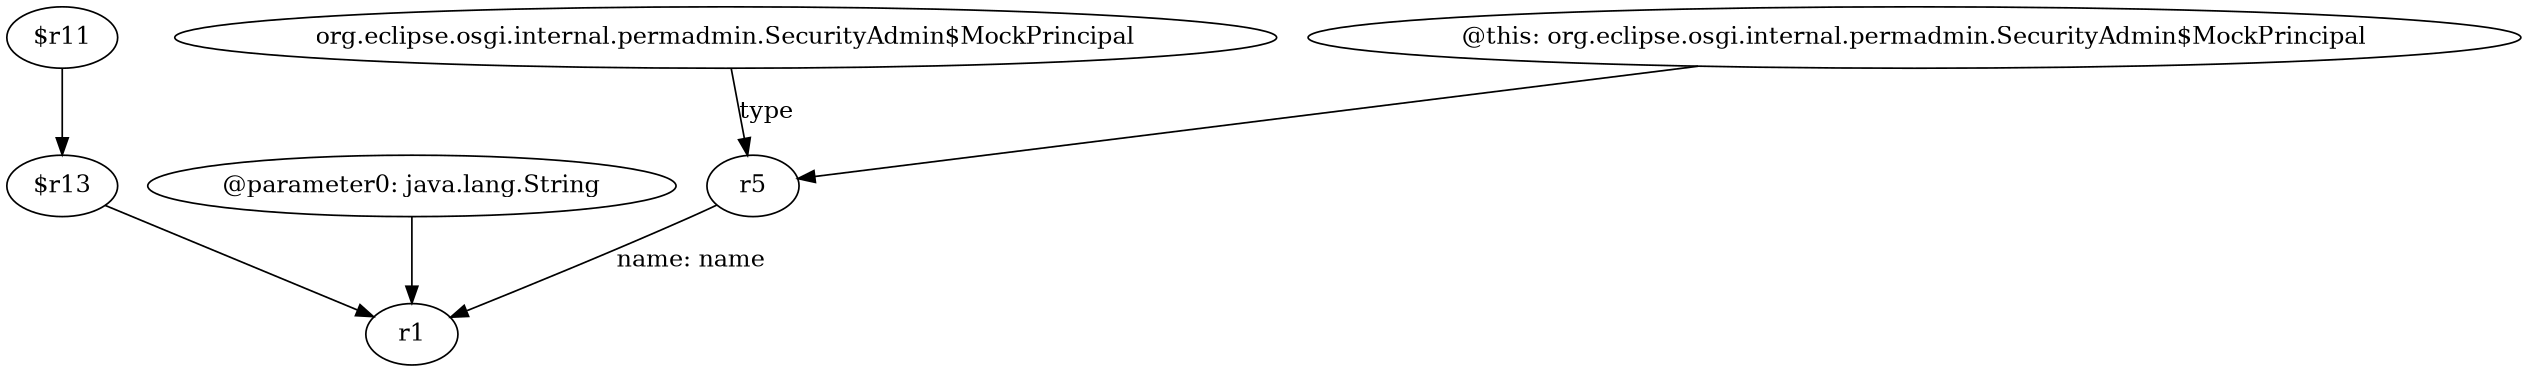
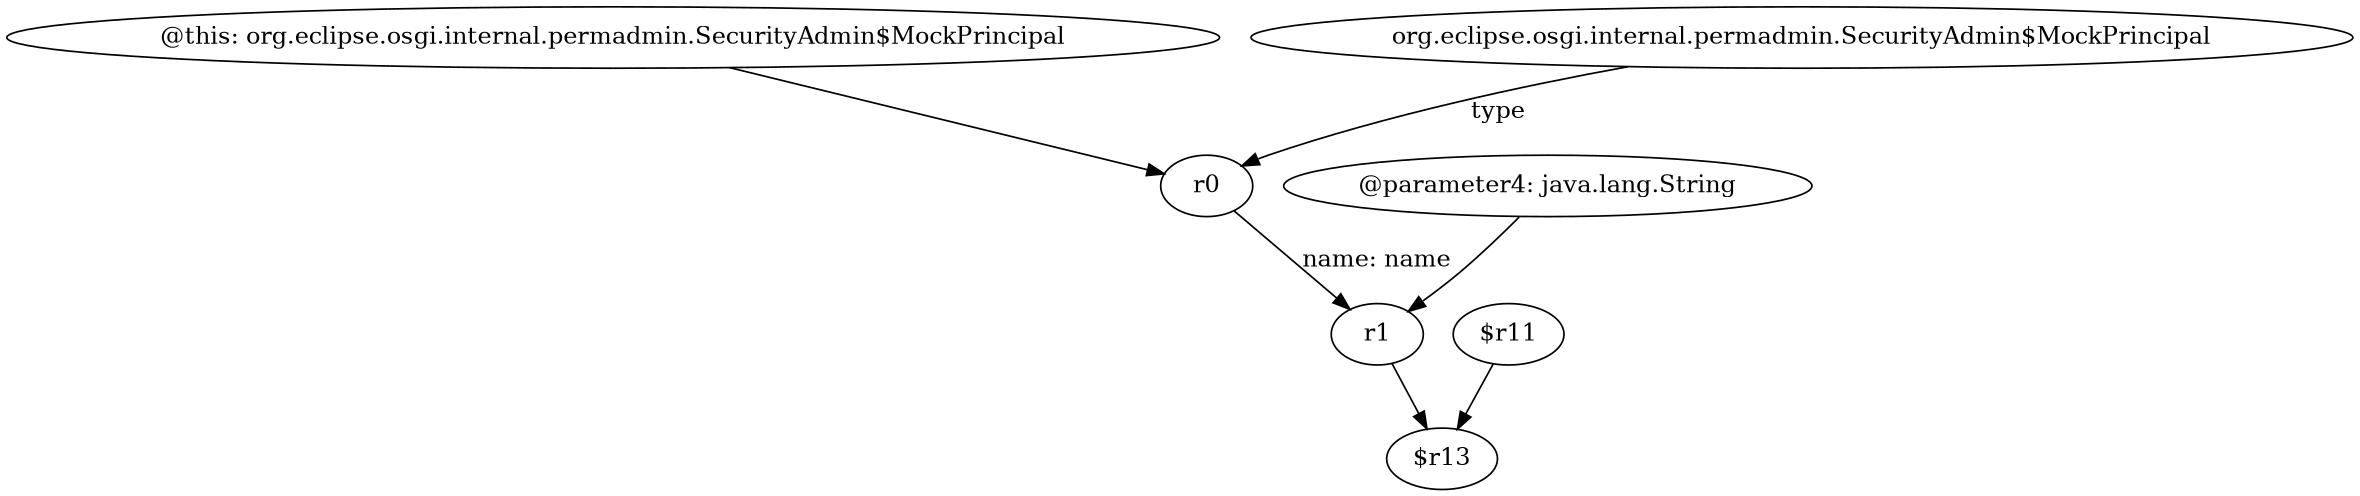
node "@parameter0: java.lang.String": label "@parameter0: java.lang.String" -> "@parameter4: java.lang.String"
node "r5": label "r5" -> "r0"
edge "$r13" -> "r1": reversed
